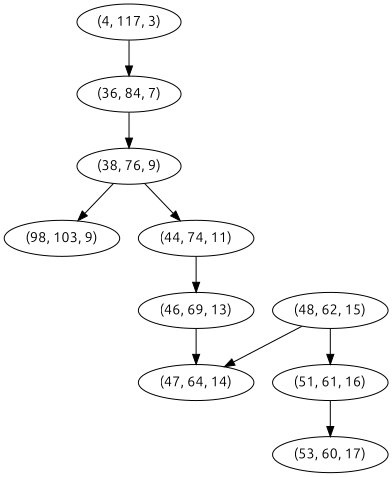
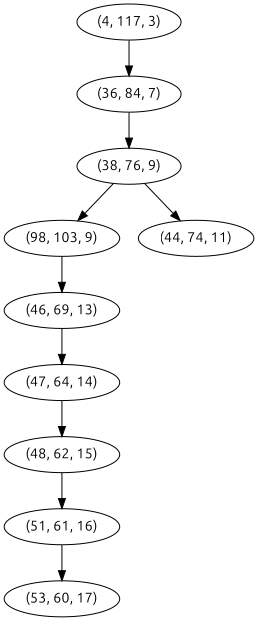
edge "(44, 74, 11)" -> "(46, 69, 13)": now "(98, 103, 9)" -> "(46, 69, 13)"
edge "(48, 62, 15)" -> "(47, 64, 14)": reversed
